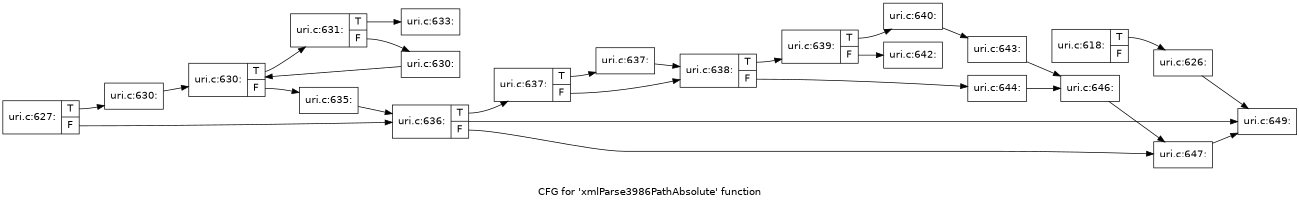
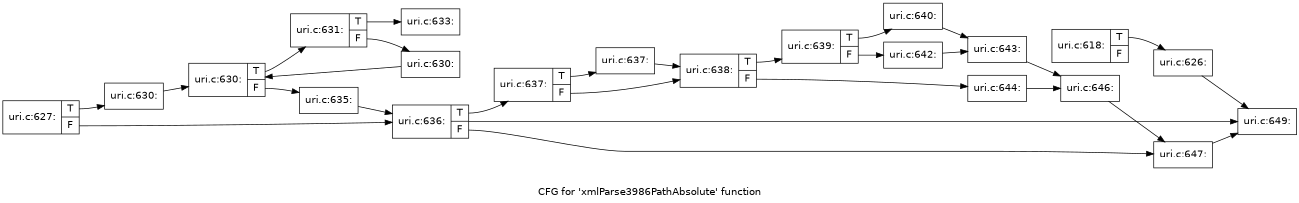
edge "uri.c:642:" -> "uri.c:643:": added
